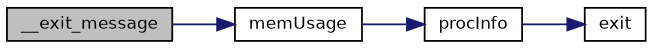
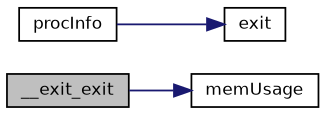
node "__exit_message": label "__exit_message" -> "__exit_exit"
edge "memUsage" -> "procInfo": removed
